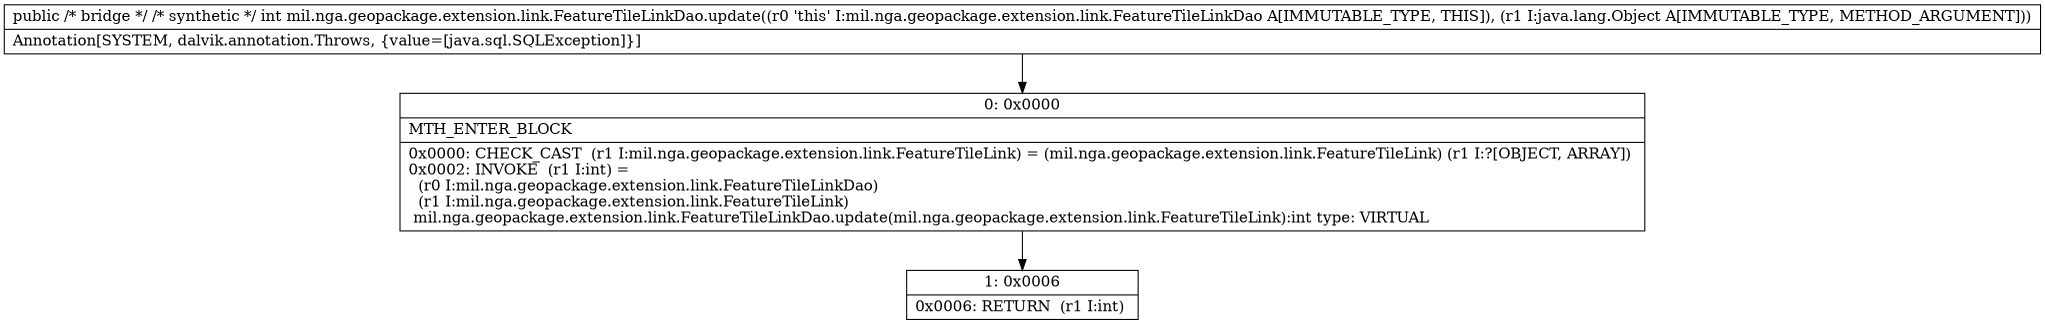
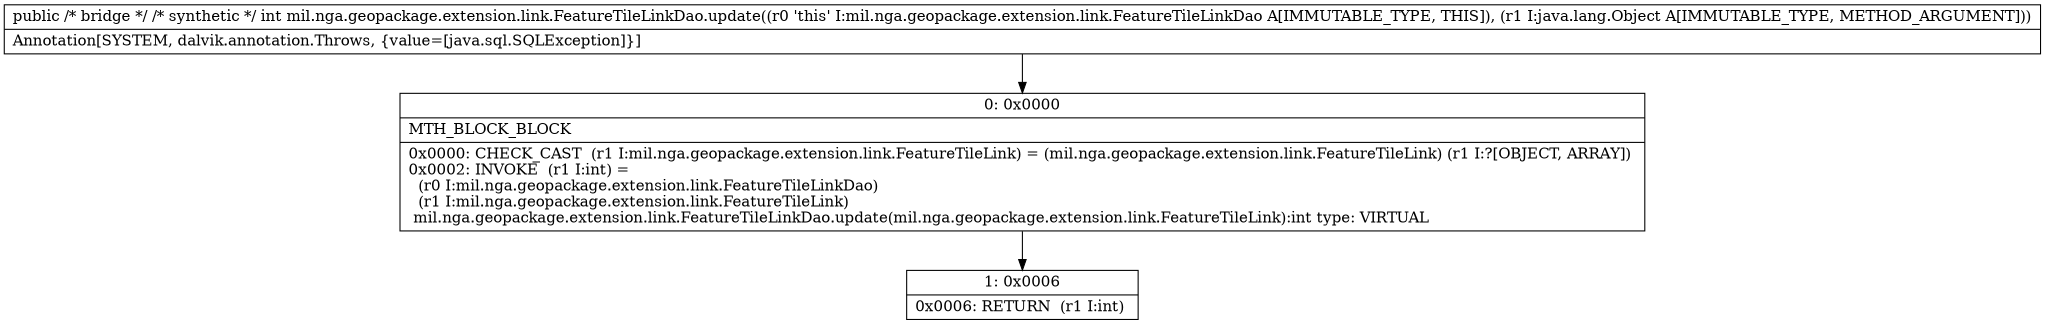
node "0: 0x0000": text "MTH_ENTER_BLOCK" -> "MTH_BLOCK_BLOCK"
